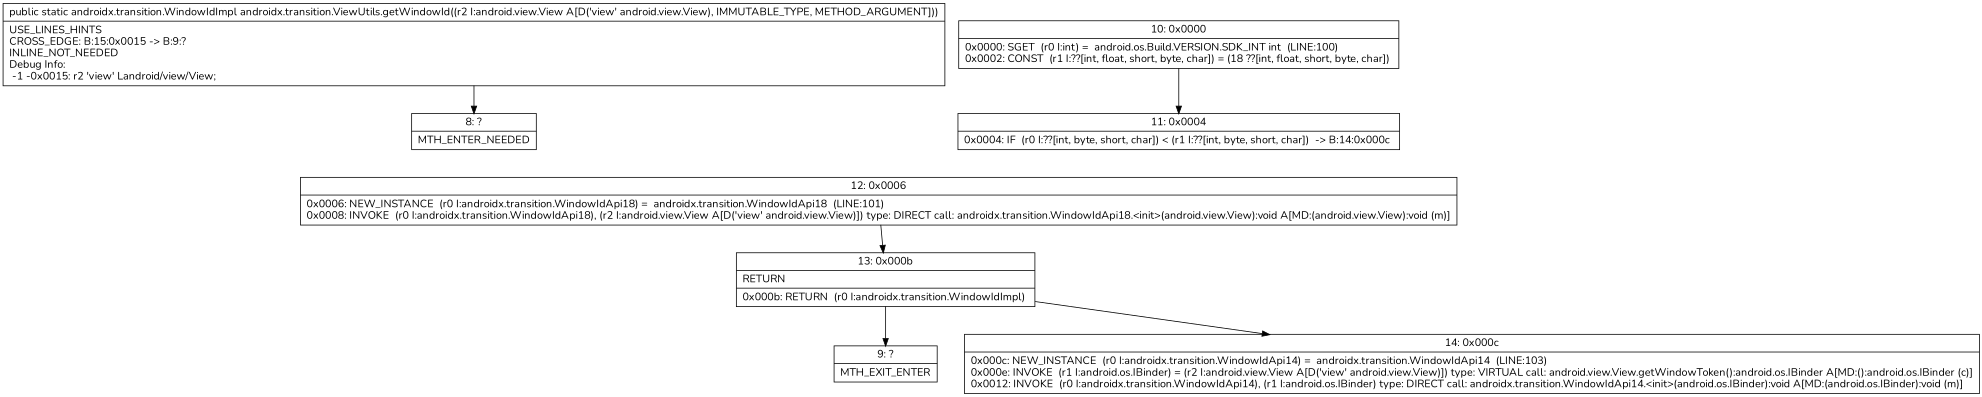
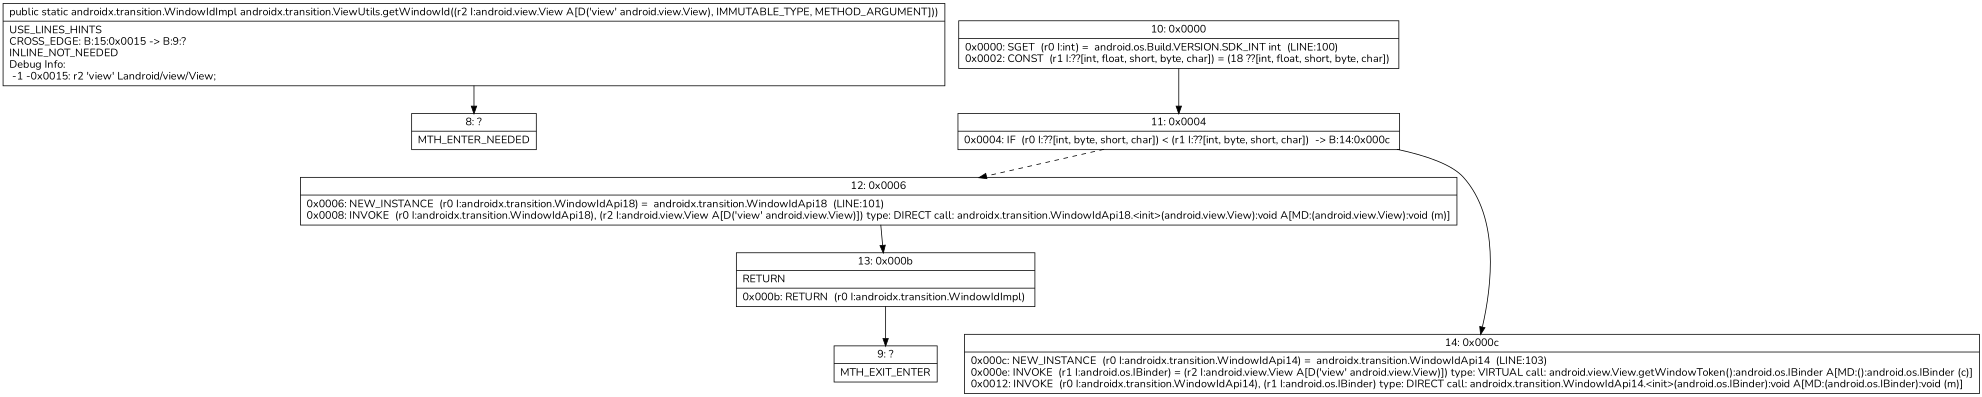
edge "11: 0x0004" -> "12: 0x0006": added
edge "13: 0x000b" -> "14: 0x000c": now "11: 0x0004" -> "14: 0x000c"
